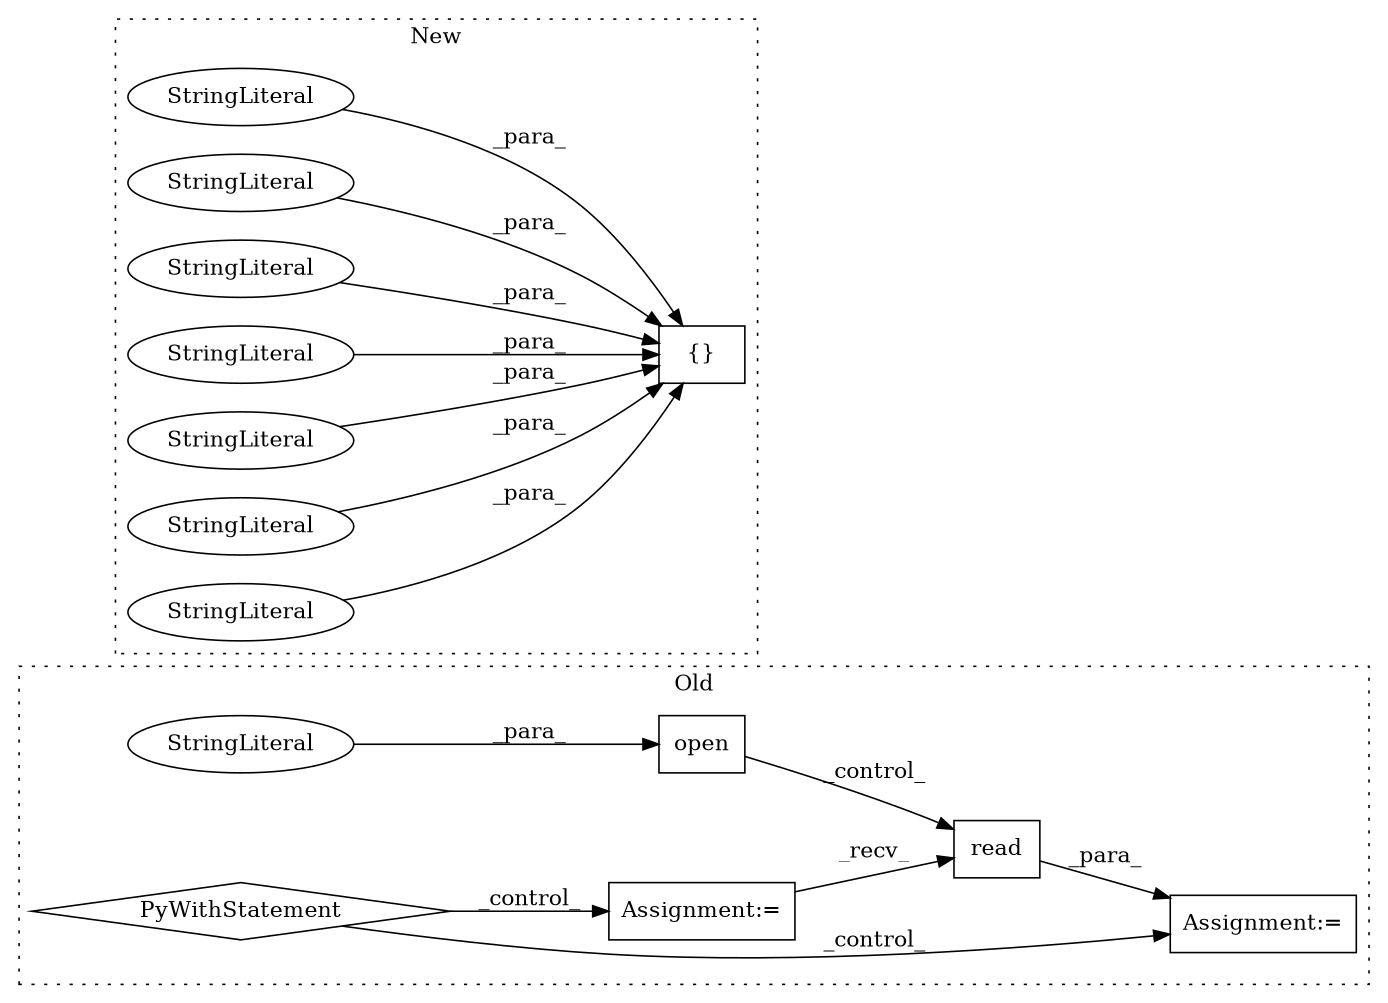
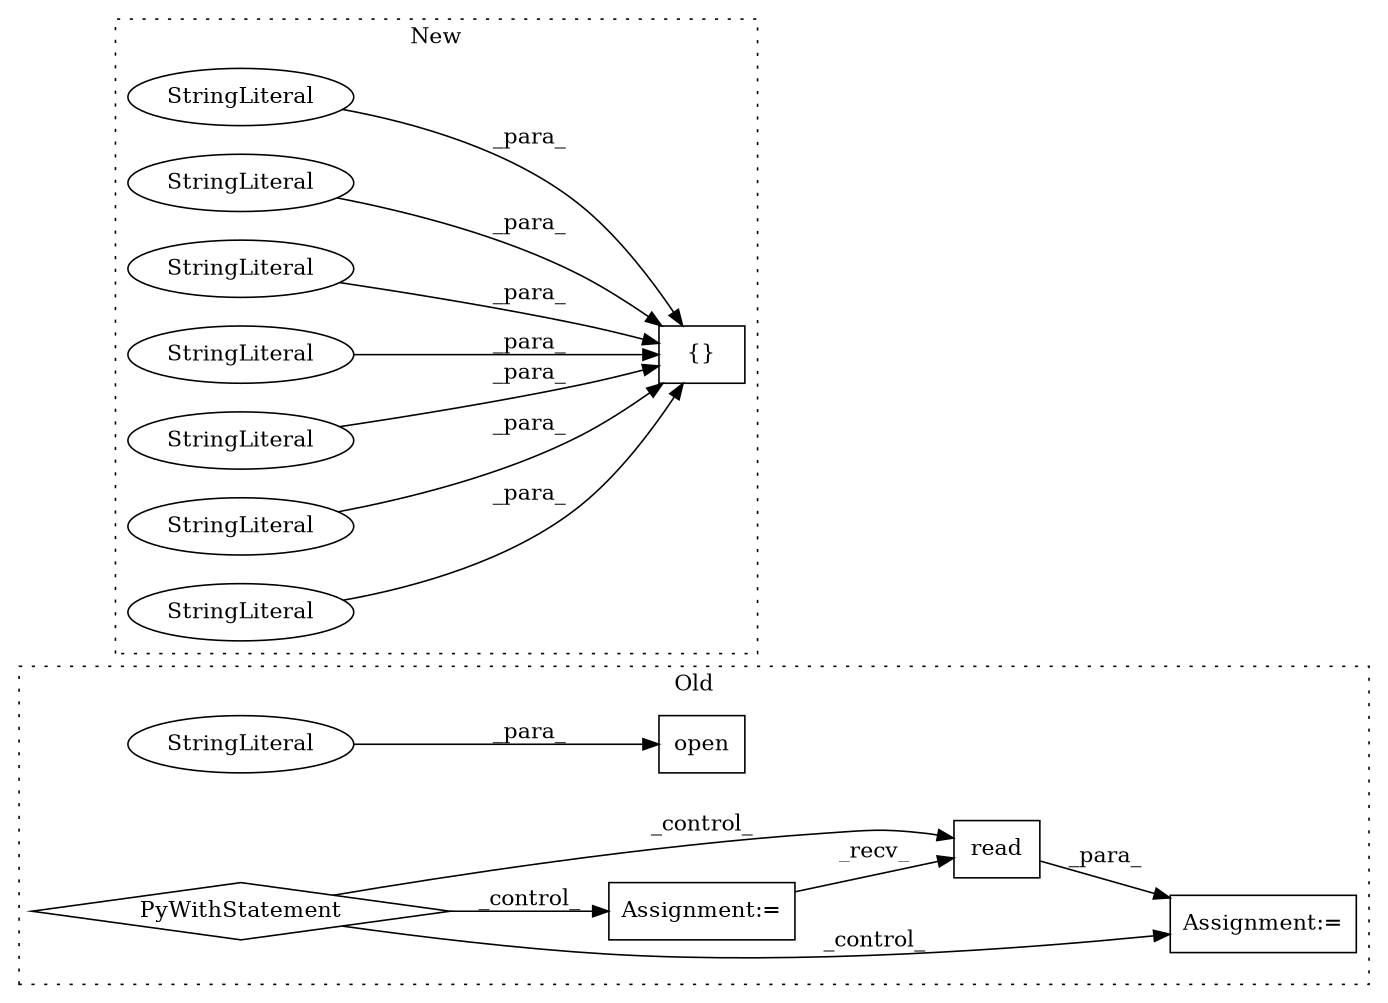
edge "open" -> "read": now "PyWithStatement" -> "read"
